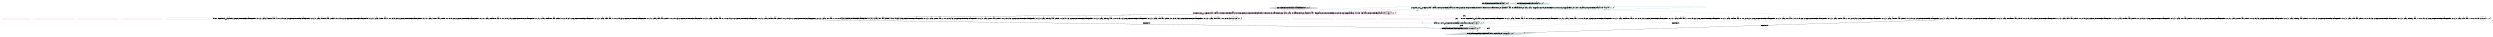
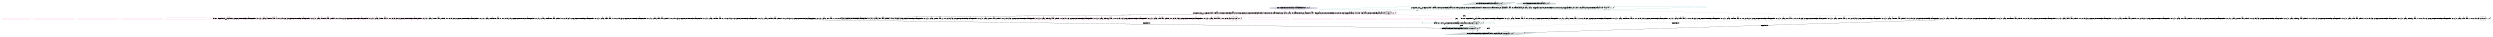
node "testMultipleDimensionsOneOfWhichIsMultiValue1['1', '0', '0']": shape cylinder -> parallelogram
